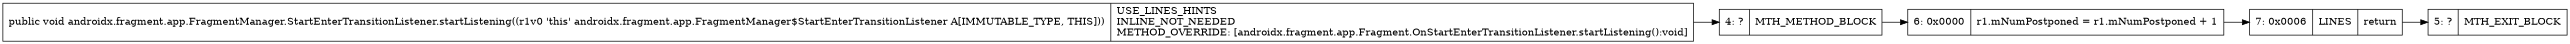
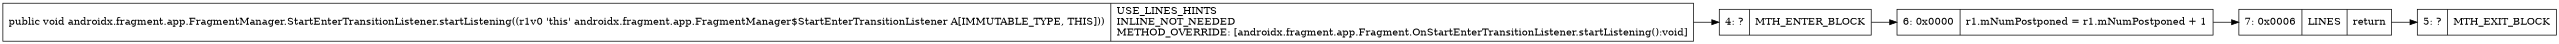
node "4: ?": text "MTH_METHOD_BLOCK" -> "MTH_ENTER_BLOCK"
